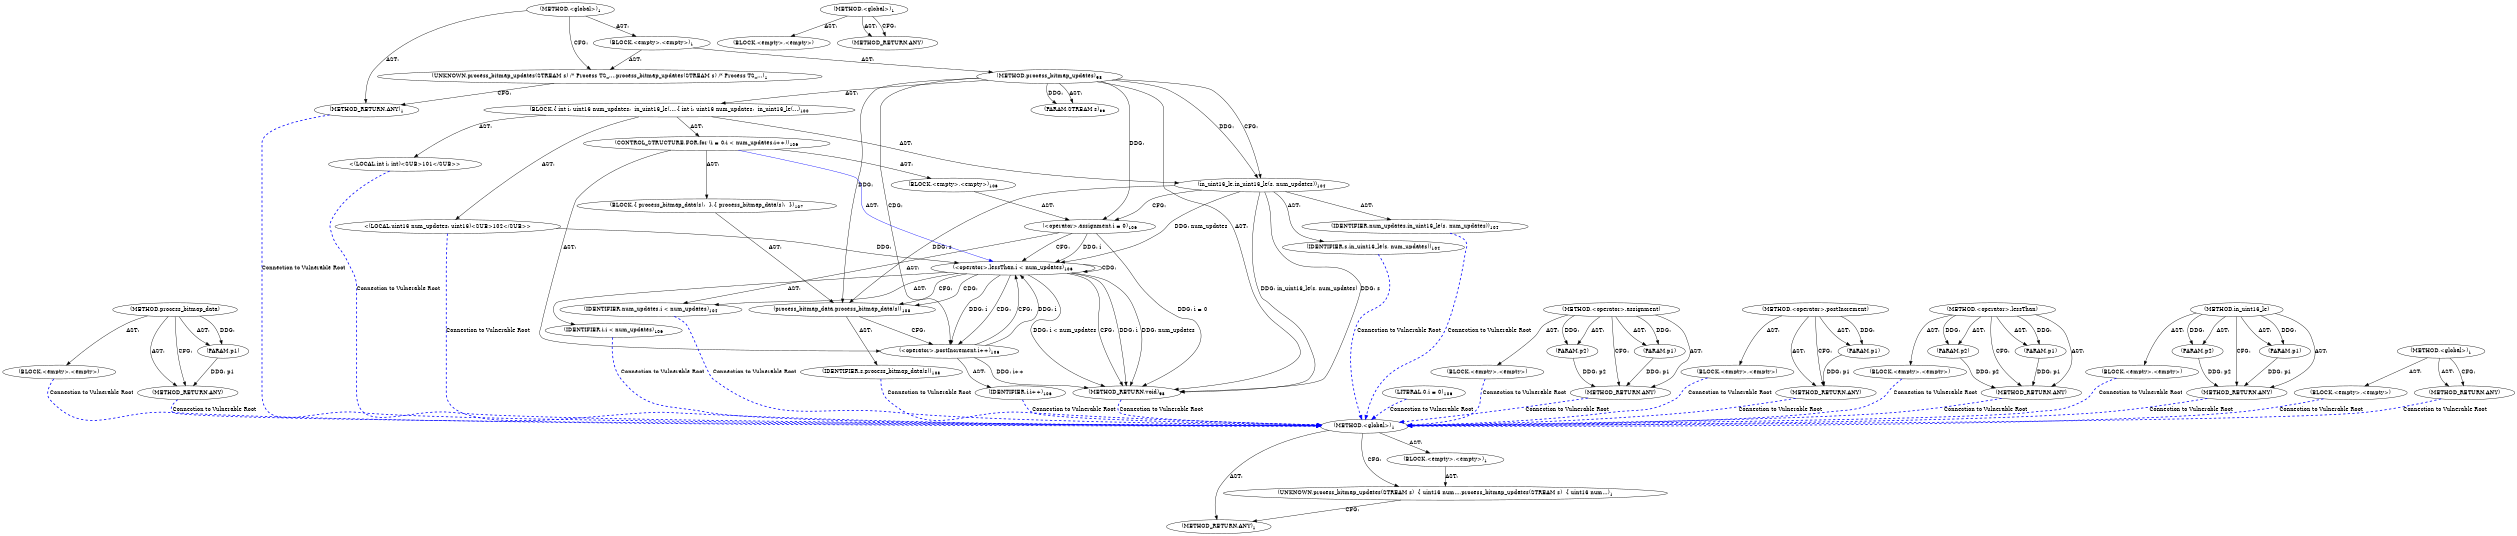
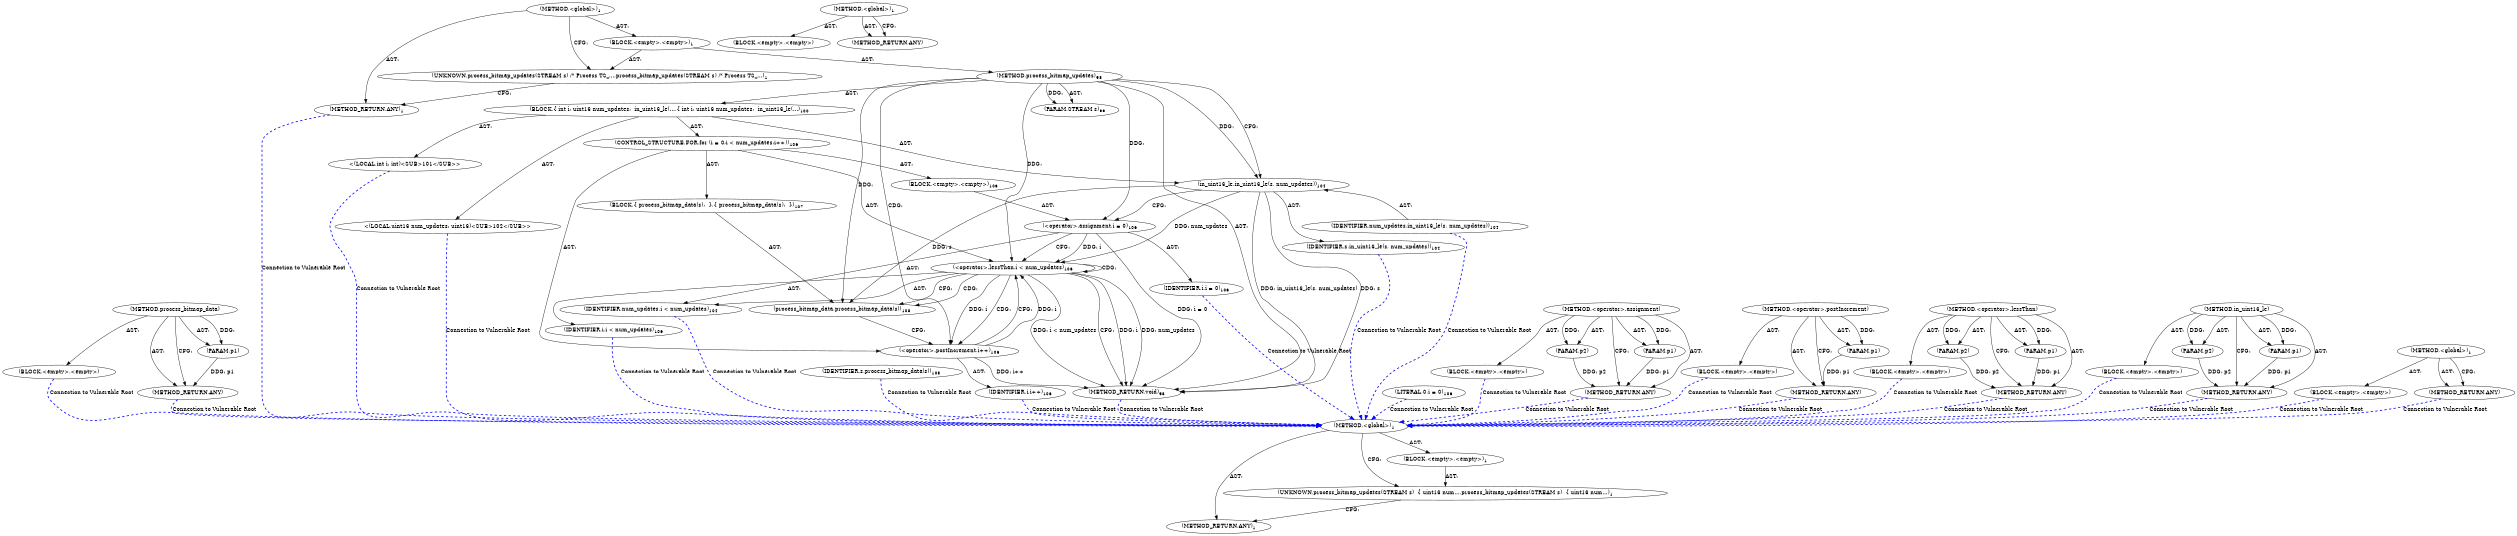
edge "(CONTROL_STRUCTURE,FOR,for (i = 0;i < num_updates;i++))" -> "(<operator>.lessThan,i < num_updates)": color blue -> black
edge "(in_uint16_le,in_uint16_le(s, num_updates))" -> "(IDENTIFIER,num_updates,in_uint16_le(s, num_updates))": reversed
edge "<(LOCAL,uint16 num_updates: uint16)<SUB>102</SUB>>" -> "(<operator>.lessThan,i < num_updates)": now "(METHOD,process_bitmap_updates)" -> "(<operator>.lessThan,i < num_updates)"
node "(IDENTIFIER,i,i = 0)": added
edge "(process_bitmap_data,process_bitmap_data(s))" -> "(IDENTIFIER,s,process_bitmap_data(s))": removed, label "AST:"
